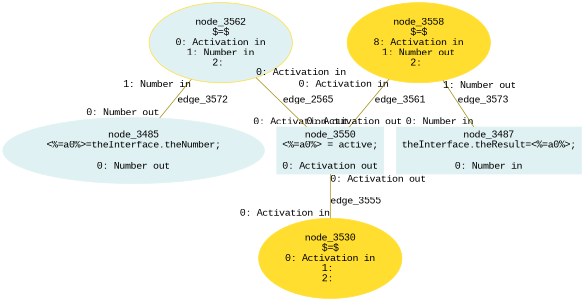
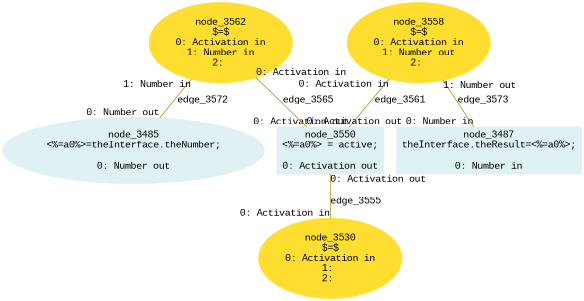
node "node_3562 $=$ 0: Activation in 1: Number in 2:": fillcolor #dff1f2 -> #ffde2f
node "node_3558 $=$ 8: Activation in 1: Number out 2:": label "node_3558 $=$ 8: Activation in 1: Number out 2:" -> "node_3558 $=$ 0: Activation in 1: Number out 2:"
edge "node_3562 $=$ 0: Activation in 1: Number in 2:" -- "node_3550 <%=a0%> = active; 0: Activation out": label "edge_2565" -> "edge_3565"
